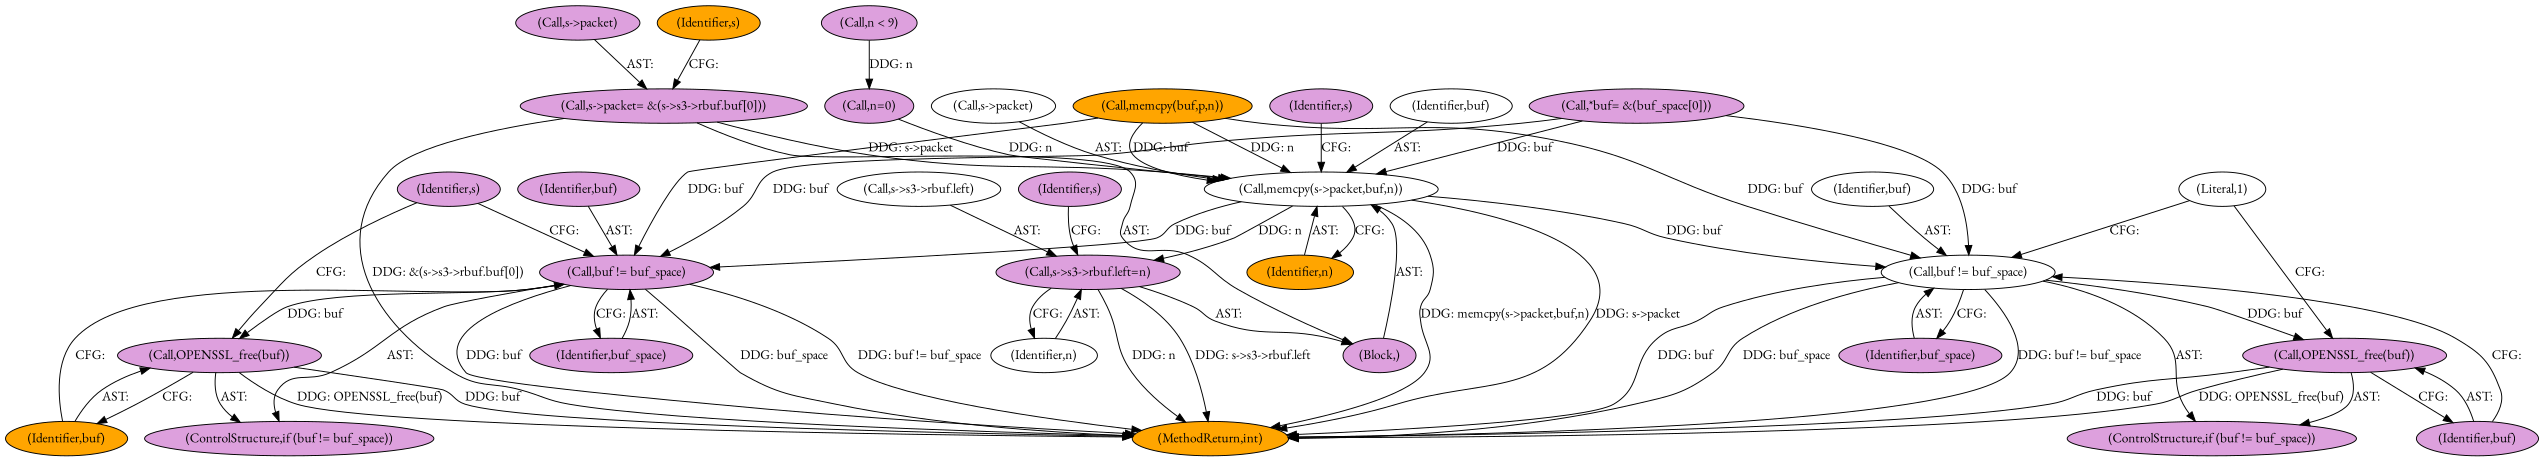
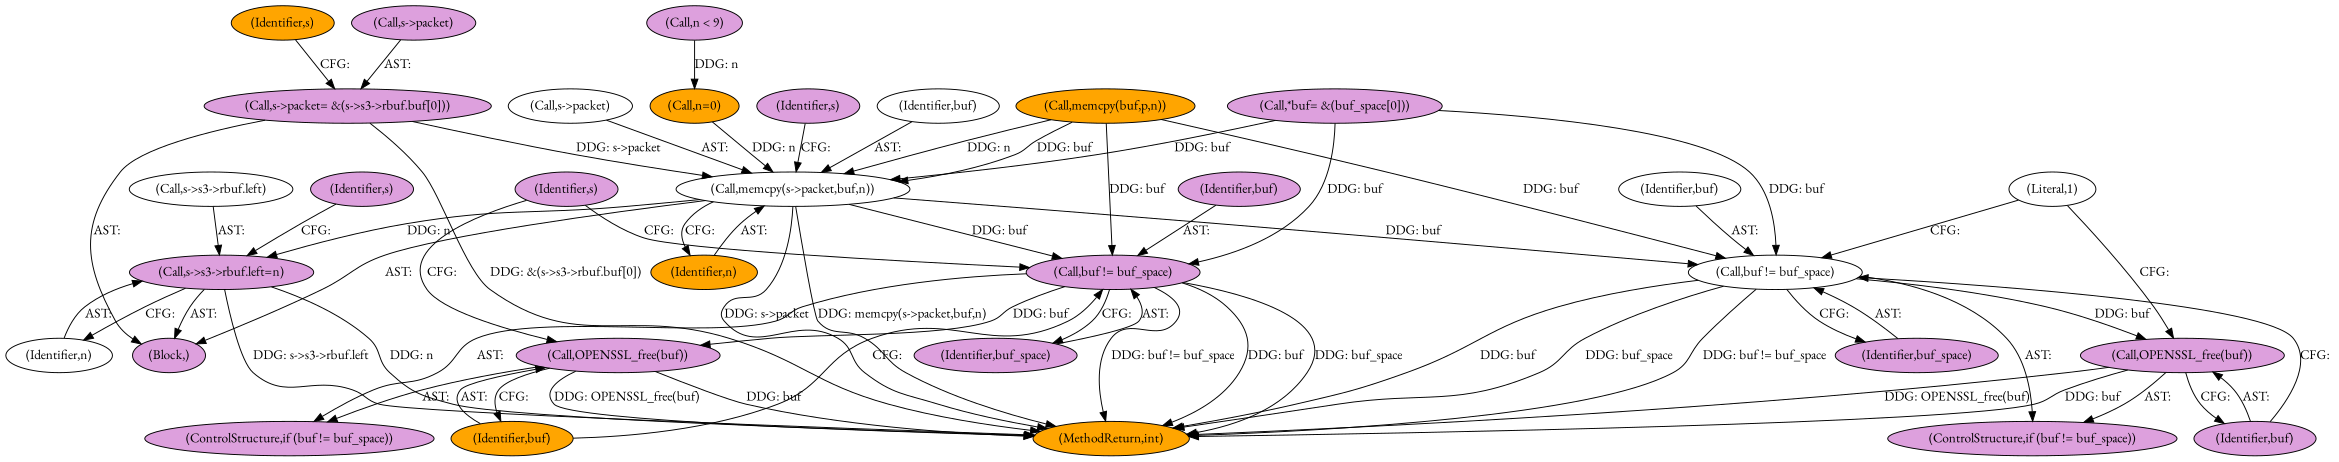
node "(Call,n=0)": fillcolor plum -> orange
edge "(Block,)" -> "(Call,memcpy(s->packet,buf,n))": reversed
